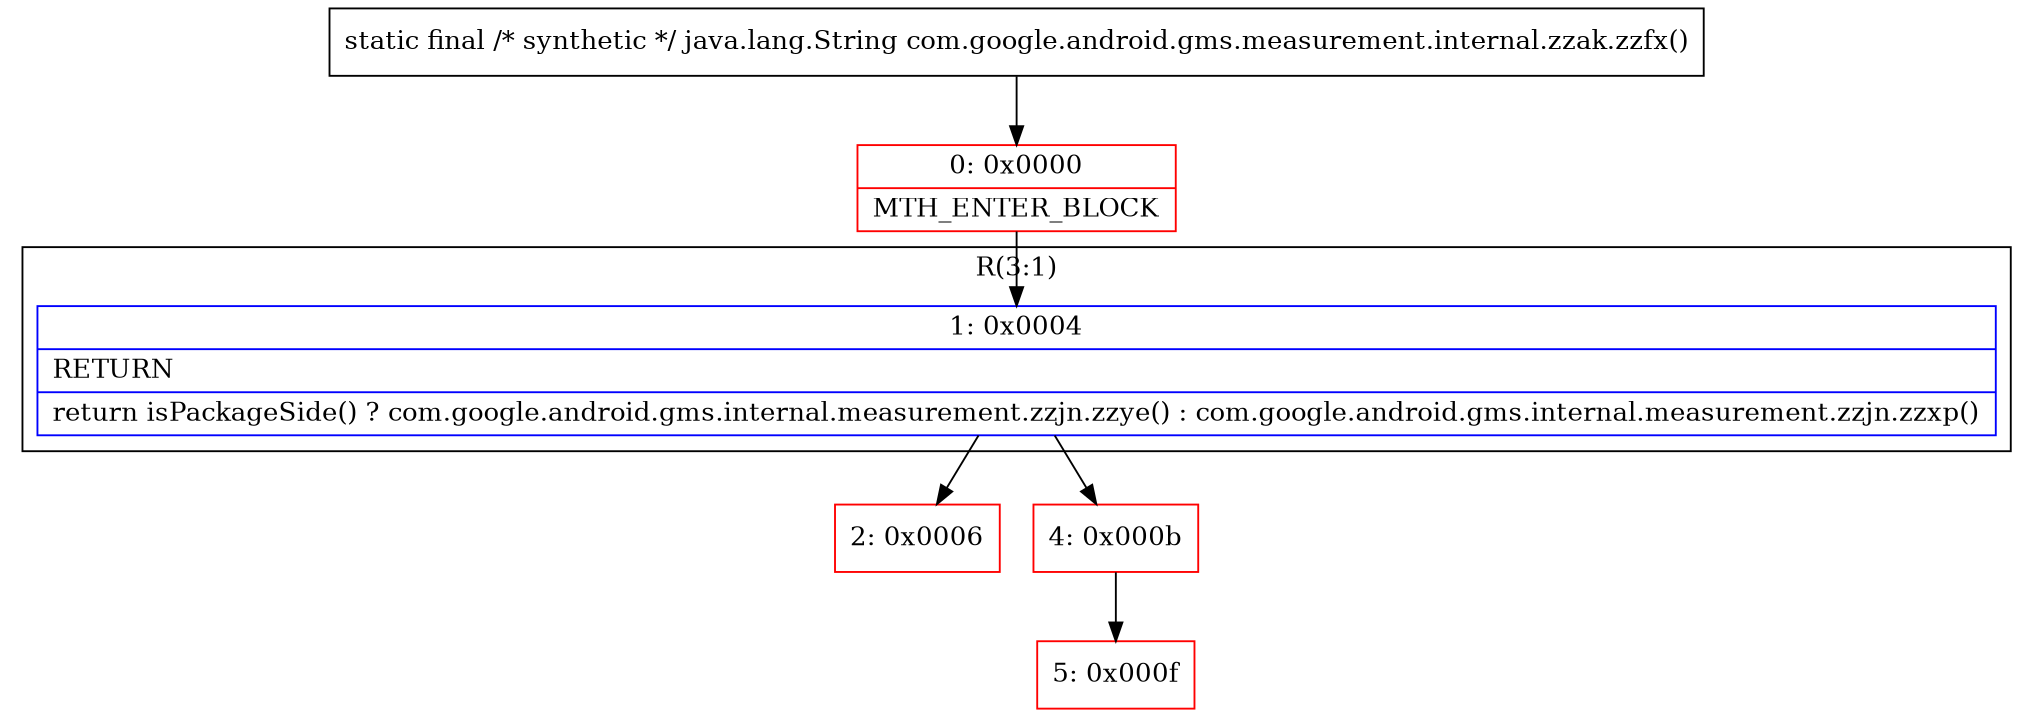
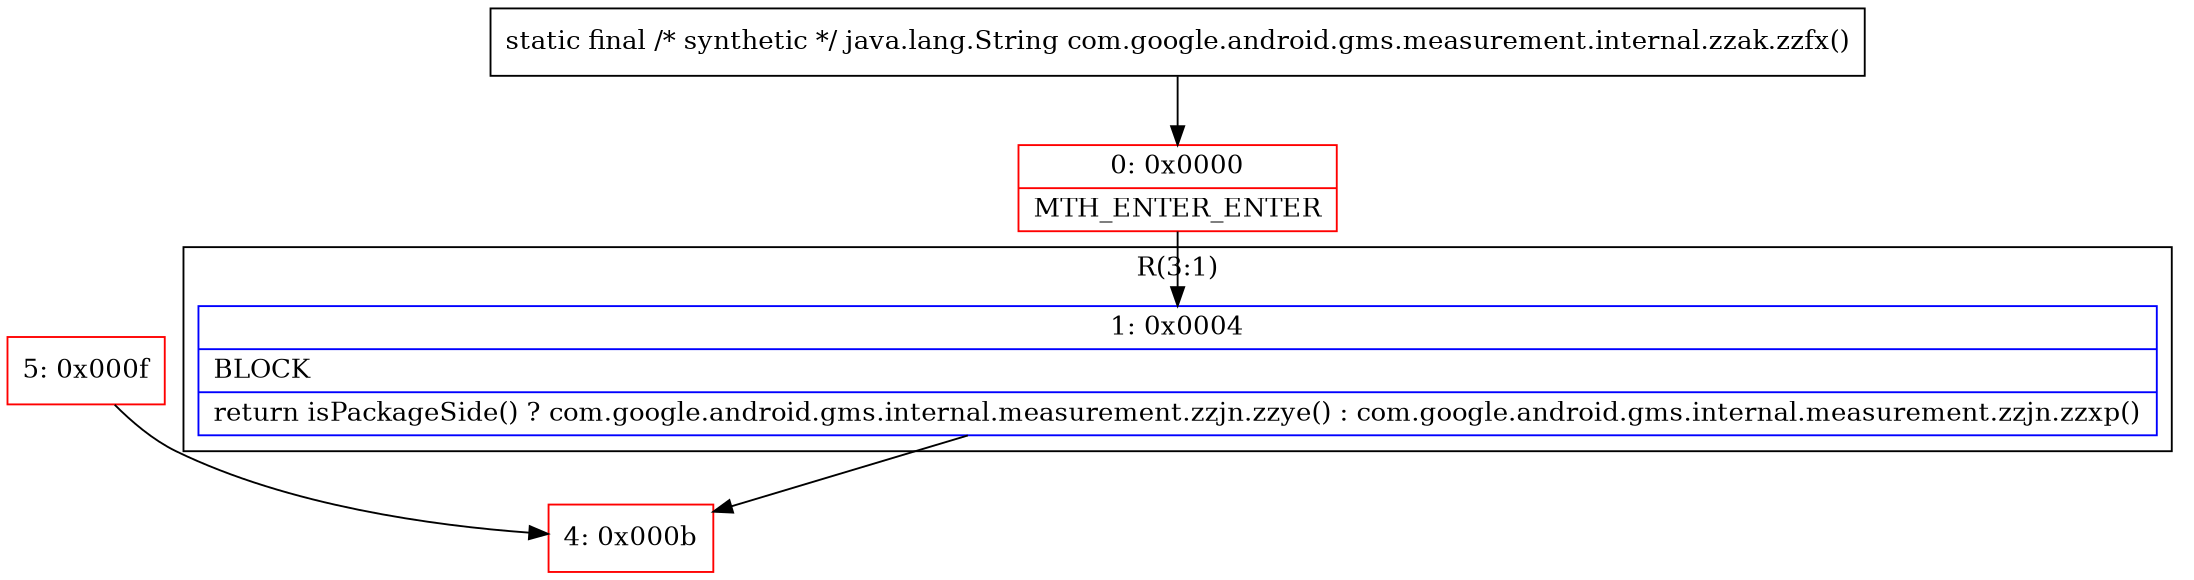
node "0: 0x0000": text "MTH_ENTER_BLOCK" -> "MTH_ENTER_ENTER"
node "1: 0x0004": text "RETURN" -> "BLOCK"
node "2: 0x0006": removed
edge "4: 0x000b" -> "5: 0x000f": reversed
